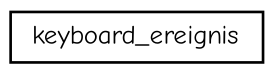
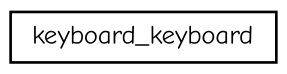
node "keyboard_ereignis": label "keyboard_ereignis" -> "keyboard_keyboard"
